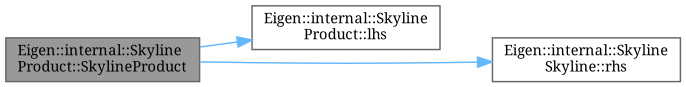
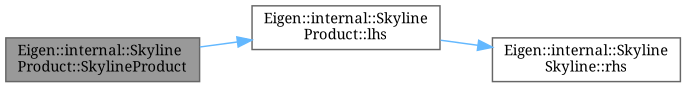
edge "Eigen::internal::Skyline Product::SkylineProduct" -> "Eigen::internal::Skyline Skyline::rhs": now "Eigen::internal::Skyline Product::lhs" -> "Eigen::internal::Skyline Skyline::rhs"
